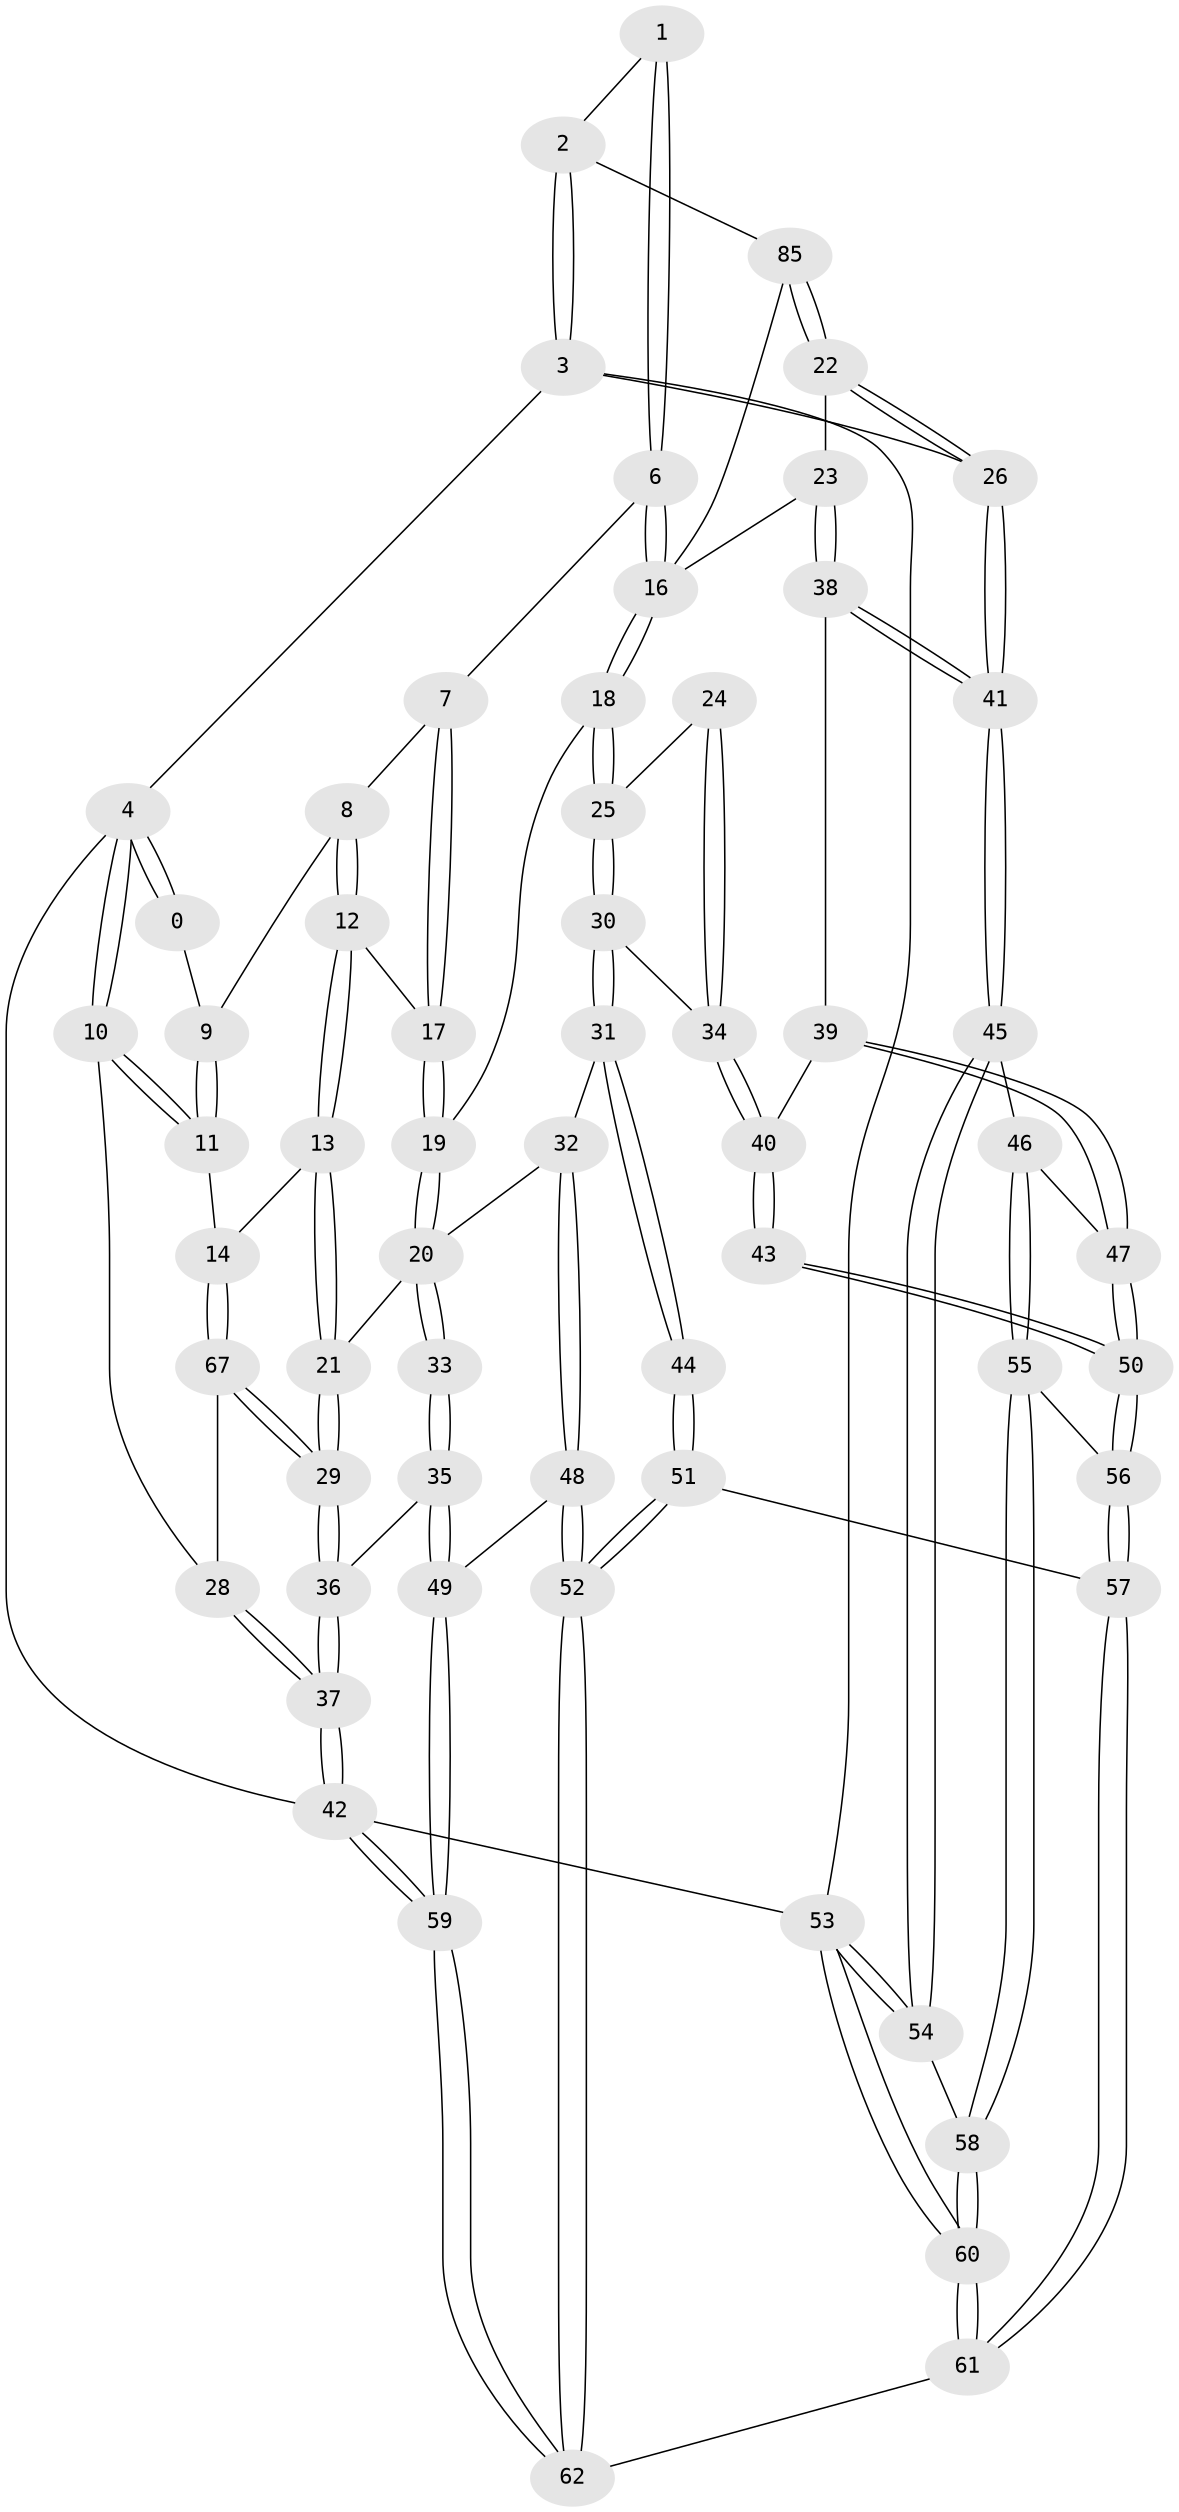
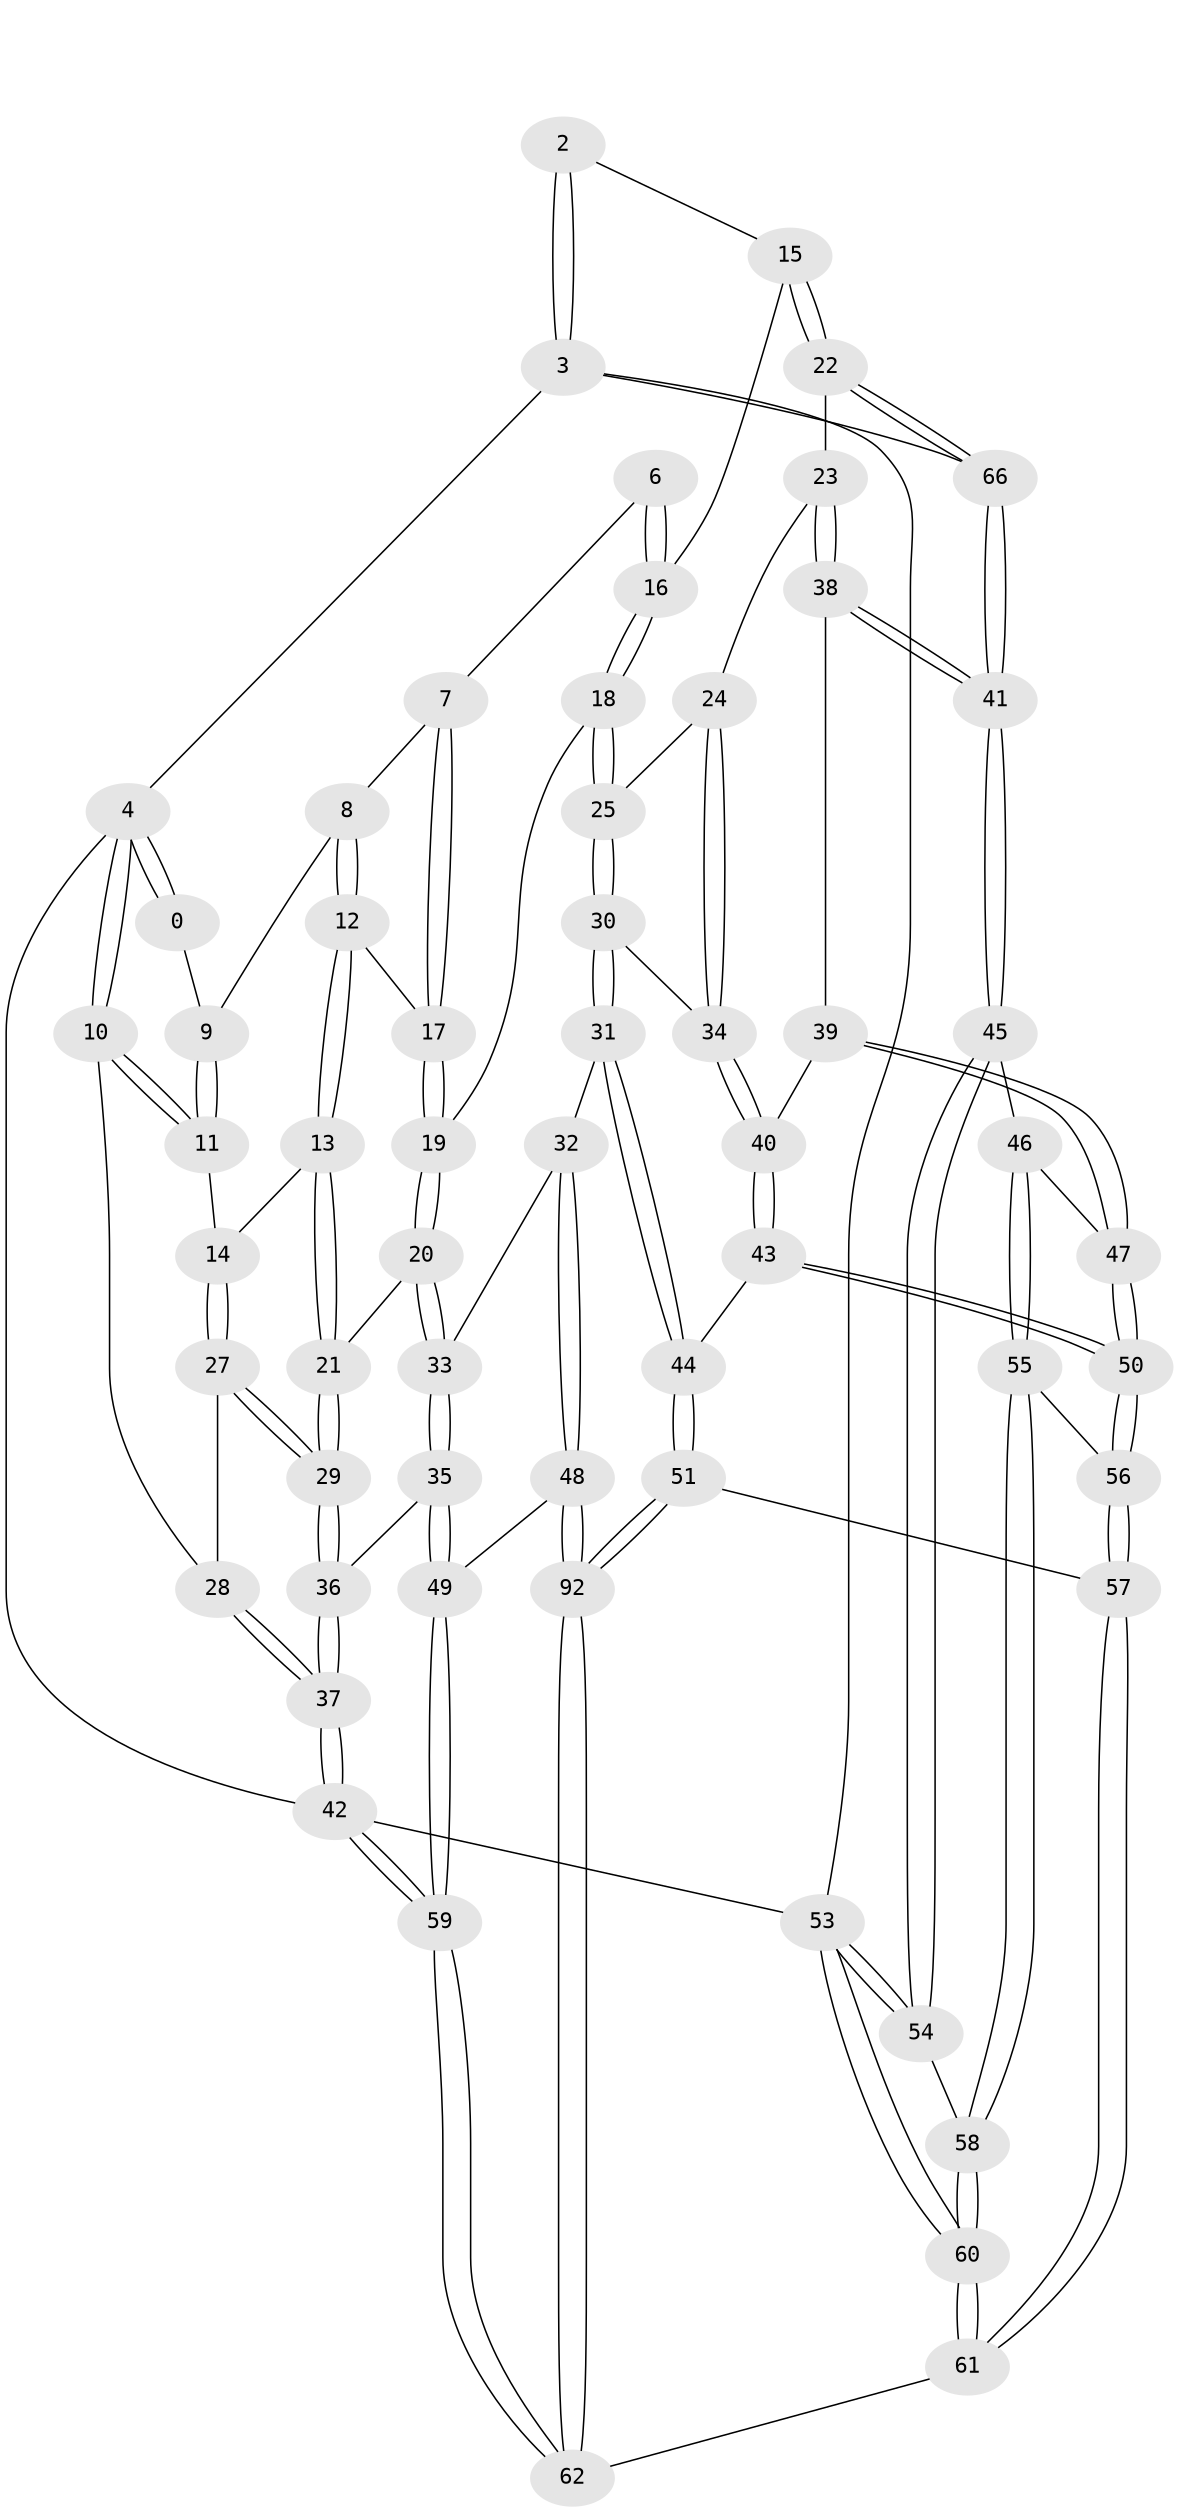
node "1": removed
node "85": label "85" -> "15"
node "26": label "26" -> "66"
edge "23" -- "16": now "23" -- "24"
edge "32" -- "20": now "32" -- "33"
edge "43" -- "44": added
node "67": label "67" -> "27"
node "52": label "52" -> "92"
